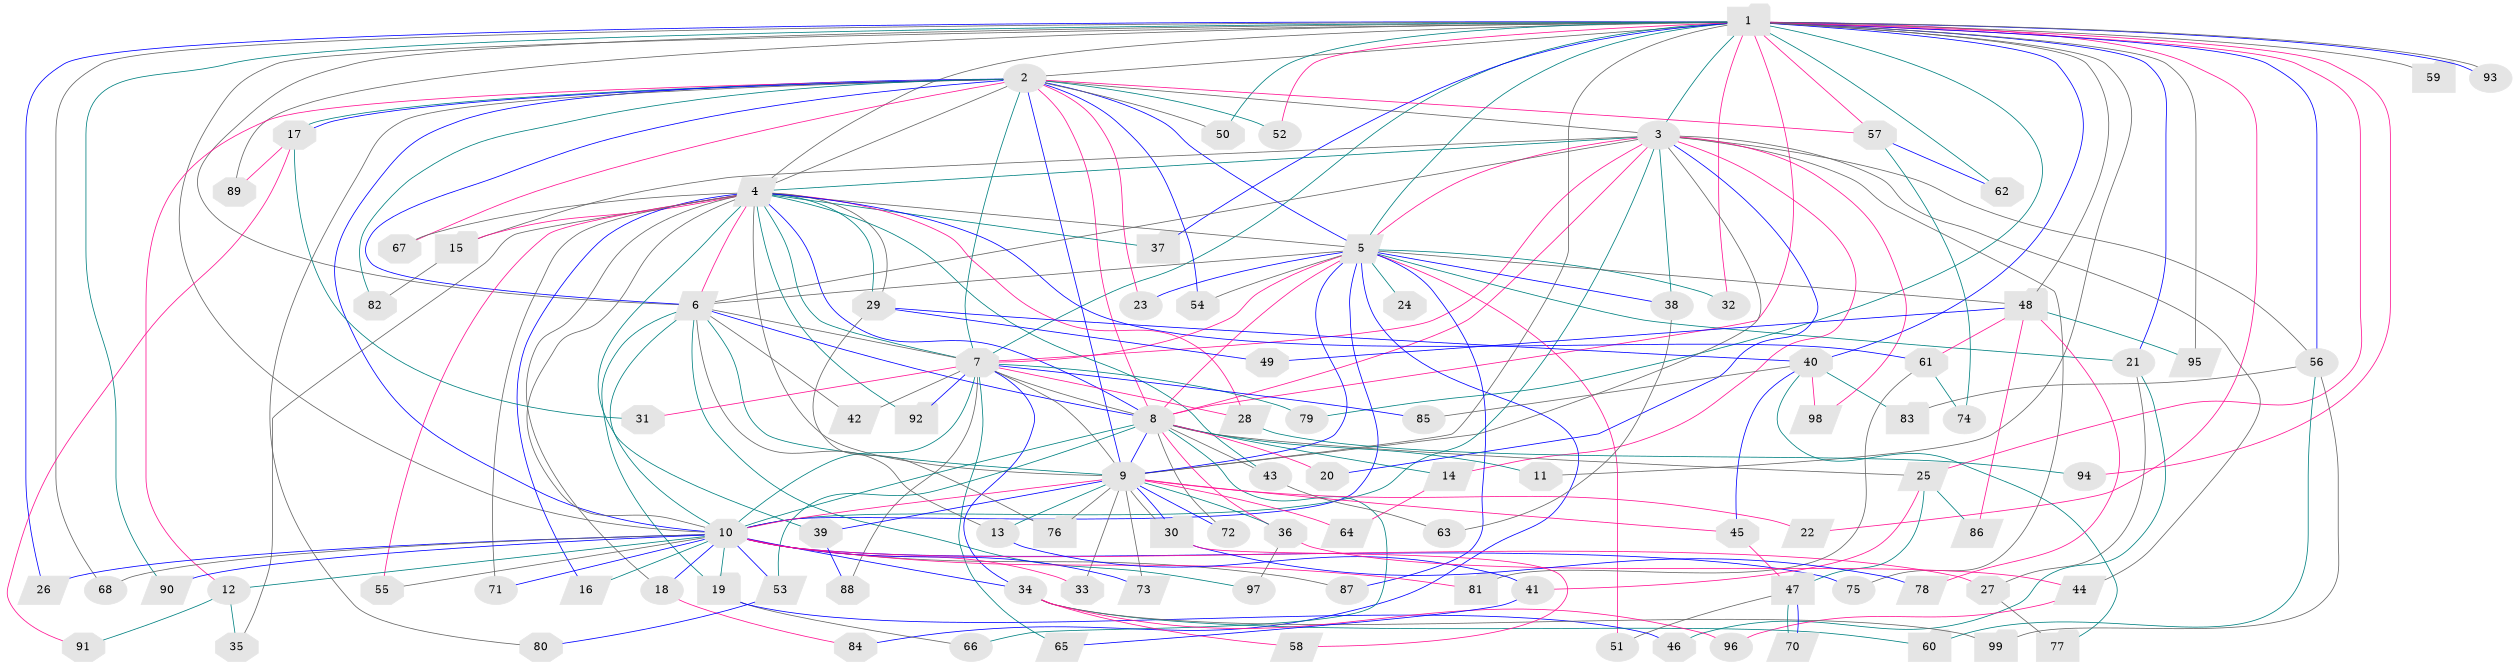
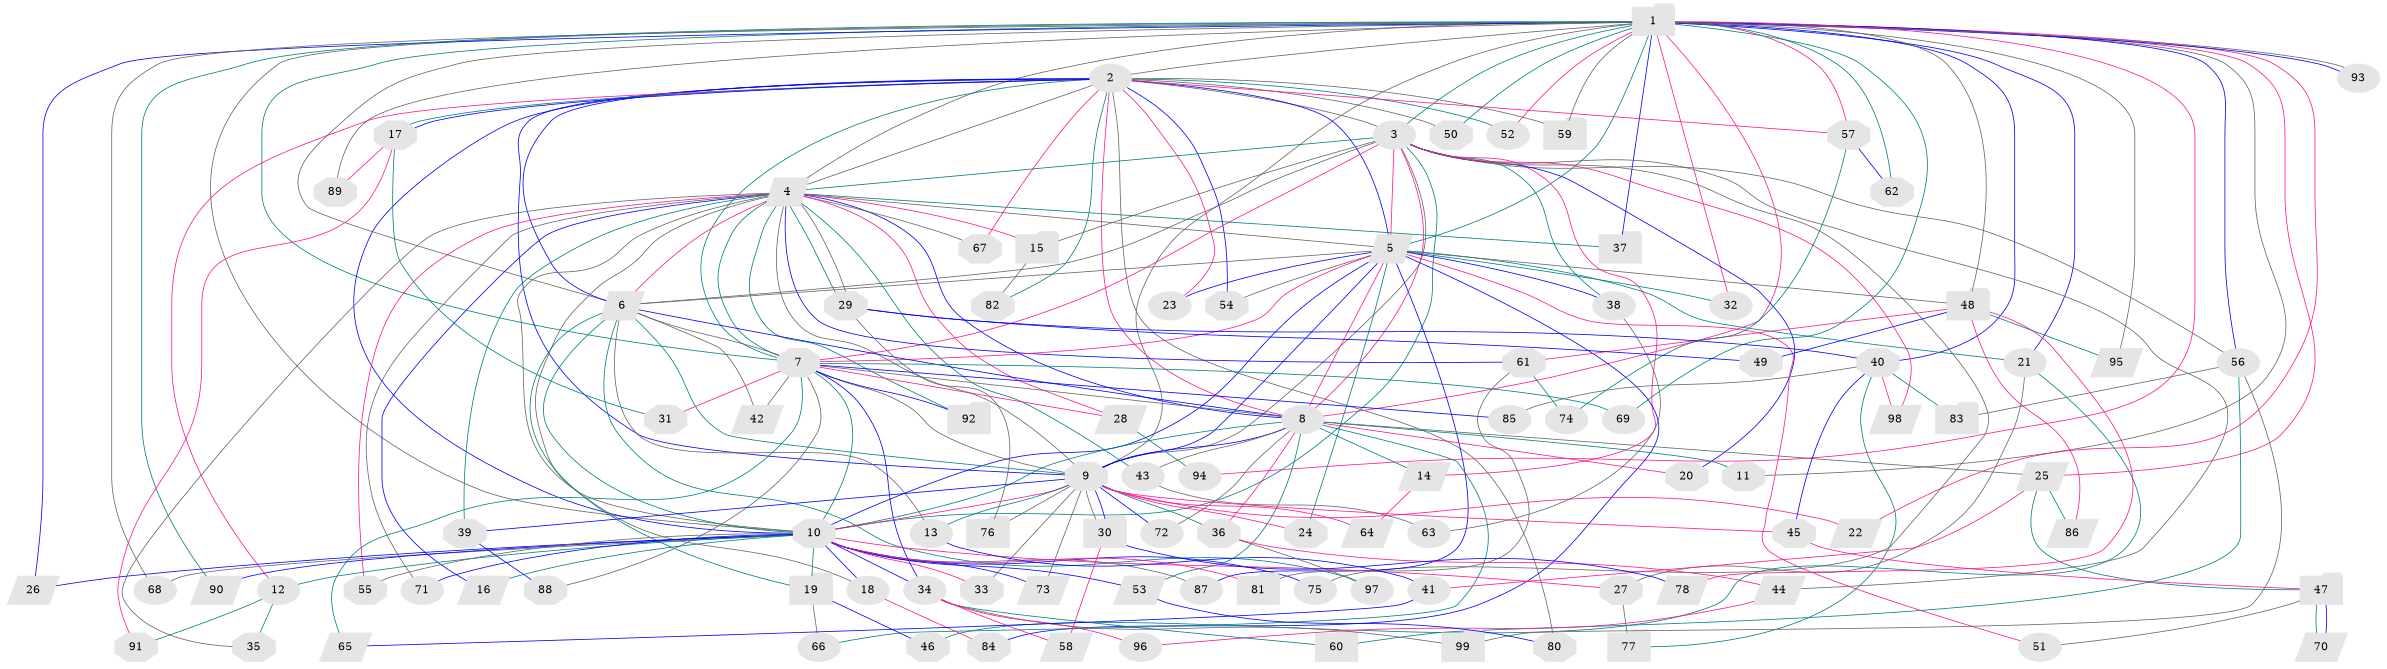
edge "2" -- "59": added
node "79": label "79" -> "69"
edge "9" -- "24": added
